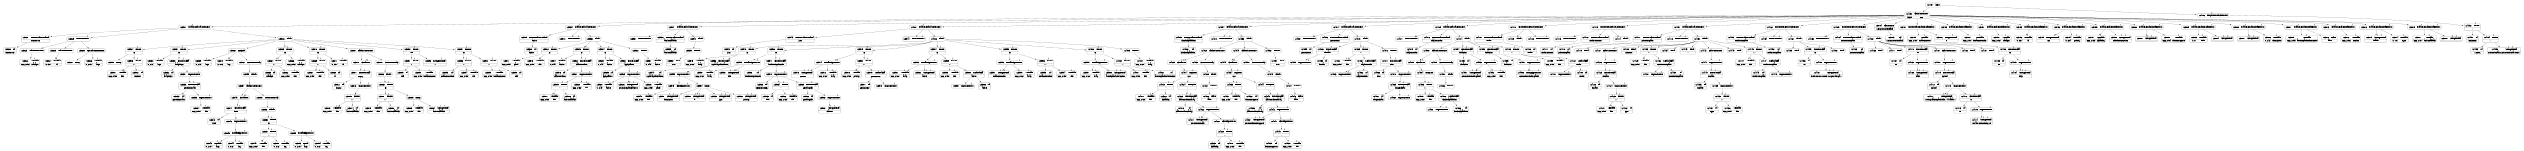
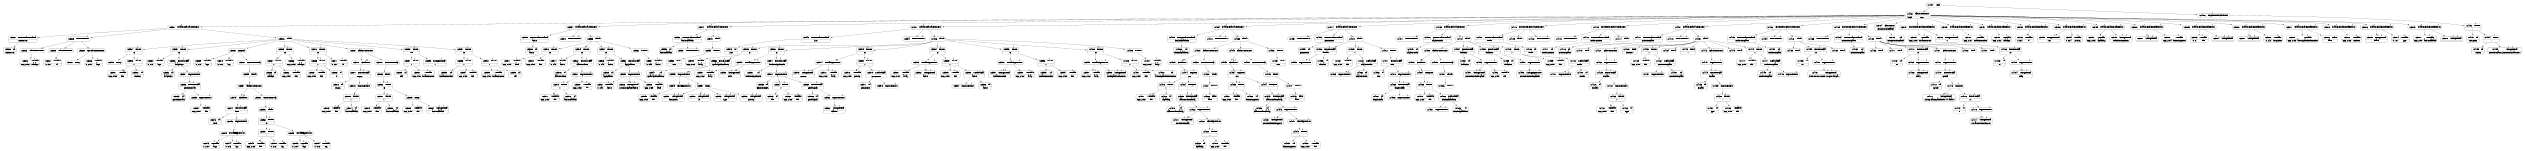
edge "123941" -> "123937": now "123936" -> "123937"
node "124178": text "ArgumentList" -> "LogicOP"
node "123853": text "Panel" -> "Variable"
